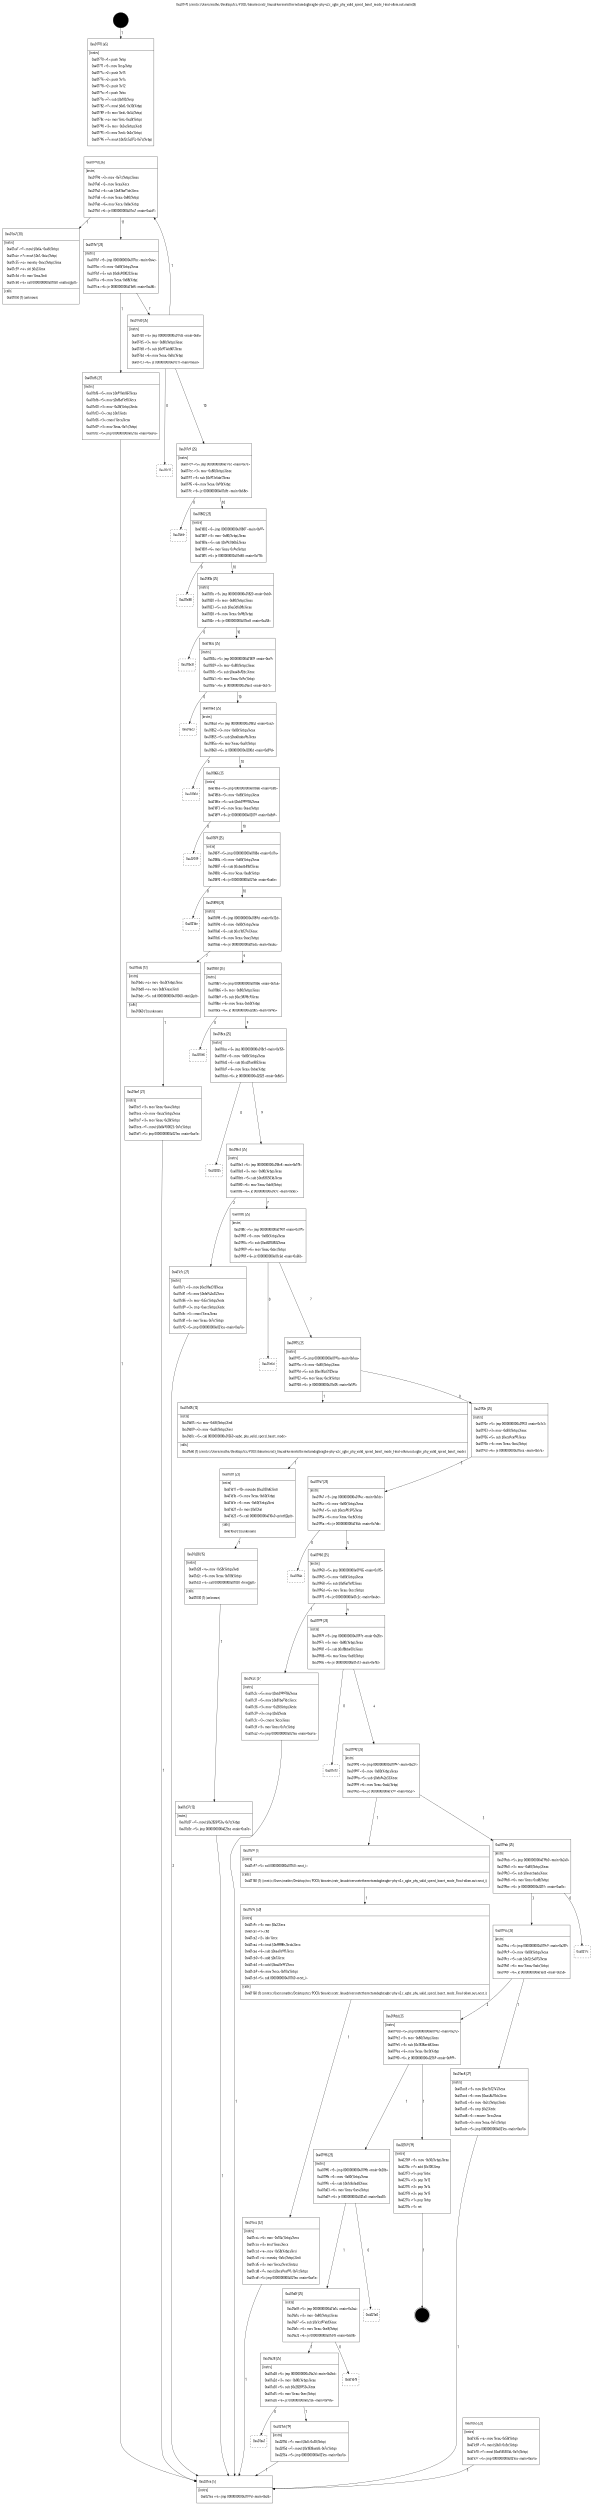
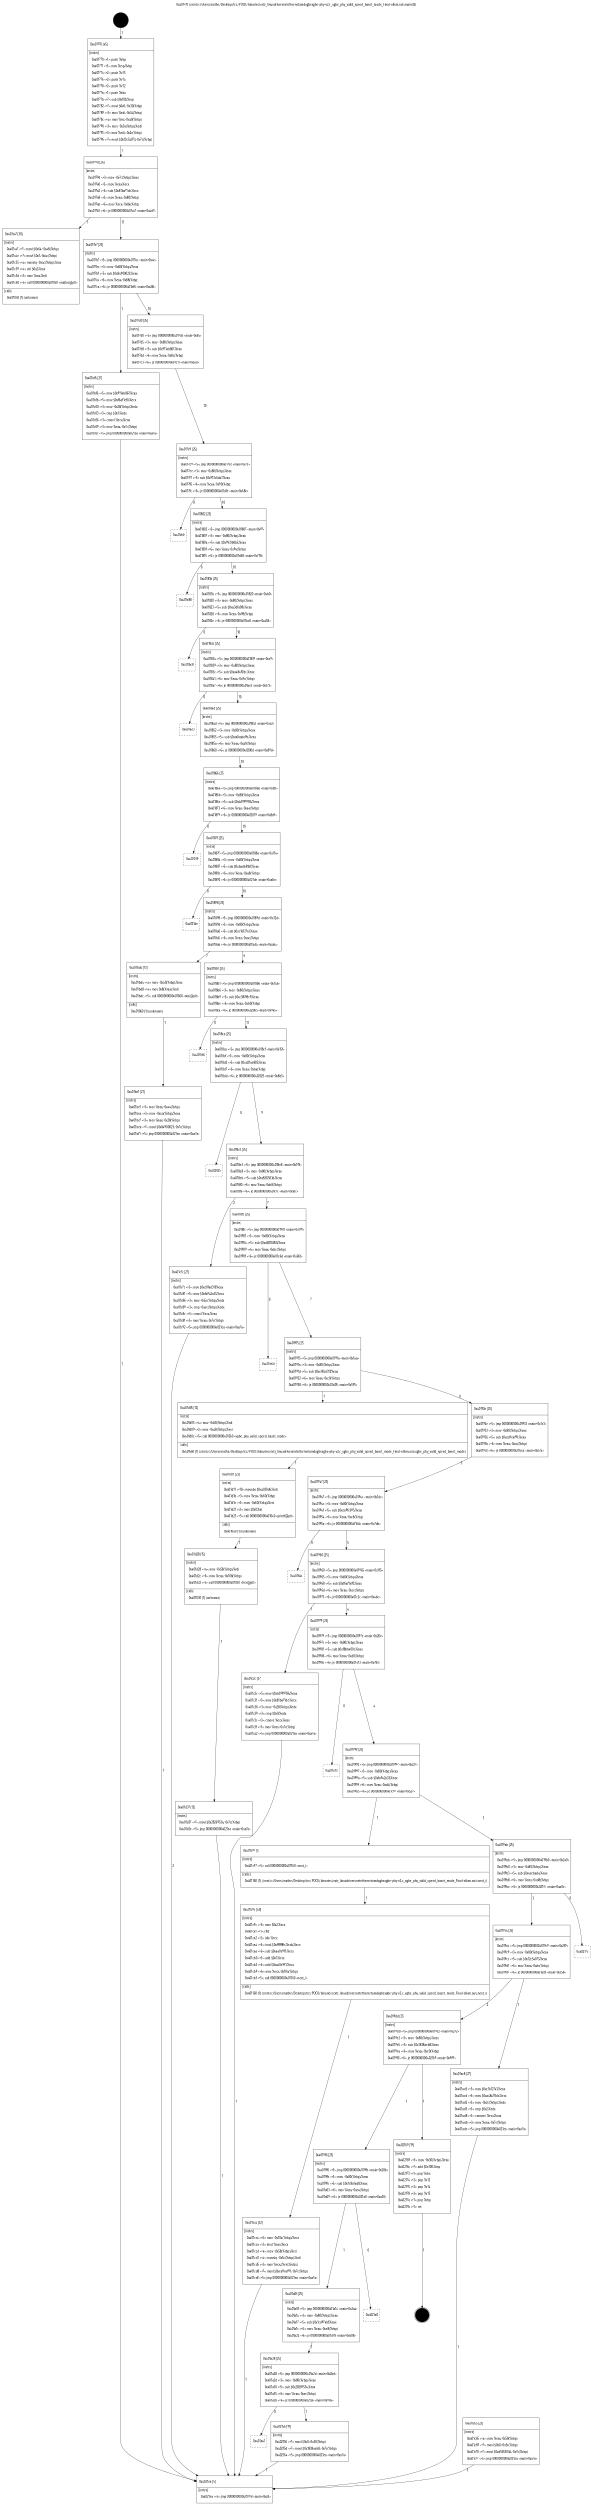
edge "0x4017d0 [25]" -> "0x40179d [26]": now "0x401770 [45]" -> "0x40179d [26]"
edge "0x4017b7 [25]" -> "0x4017d0 [25]": label " 7" -> " 10"
node "0x401c11": removed
node "0x40200d": removed
edge "0x4018b1 [25]" -> "0x4018ca [25]": label " 9" -> " 11"
node "0x401d78": removed
